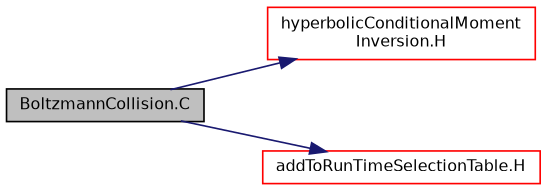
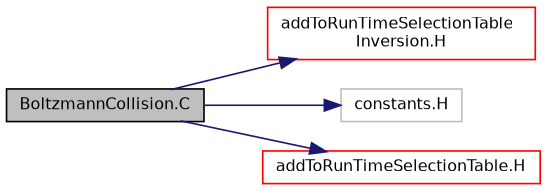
node "hyperbolicConditionalMoment Inversion.H": label "hyperbolicConditionalMoment Inversion.H" -> "addToRunTimeSelectionTable Inversion.H"
node "constants.H": added
